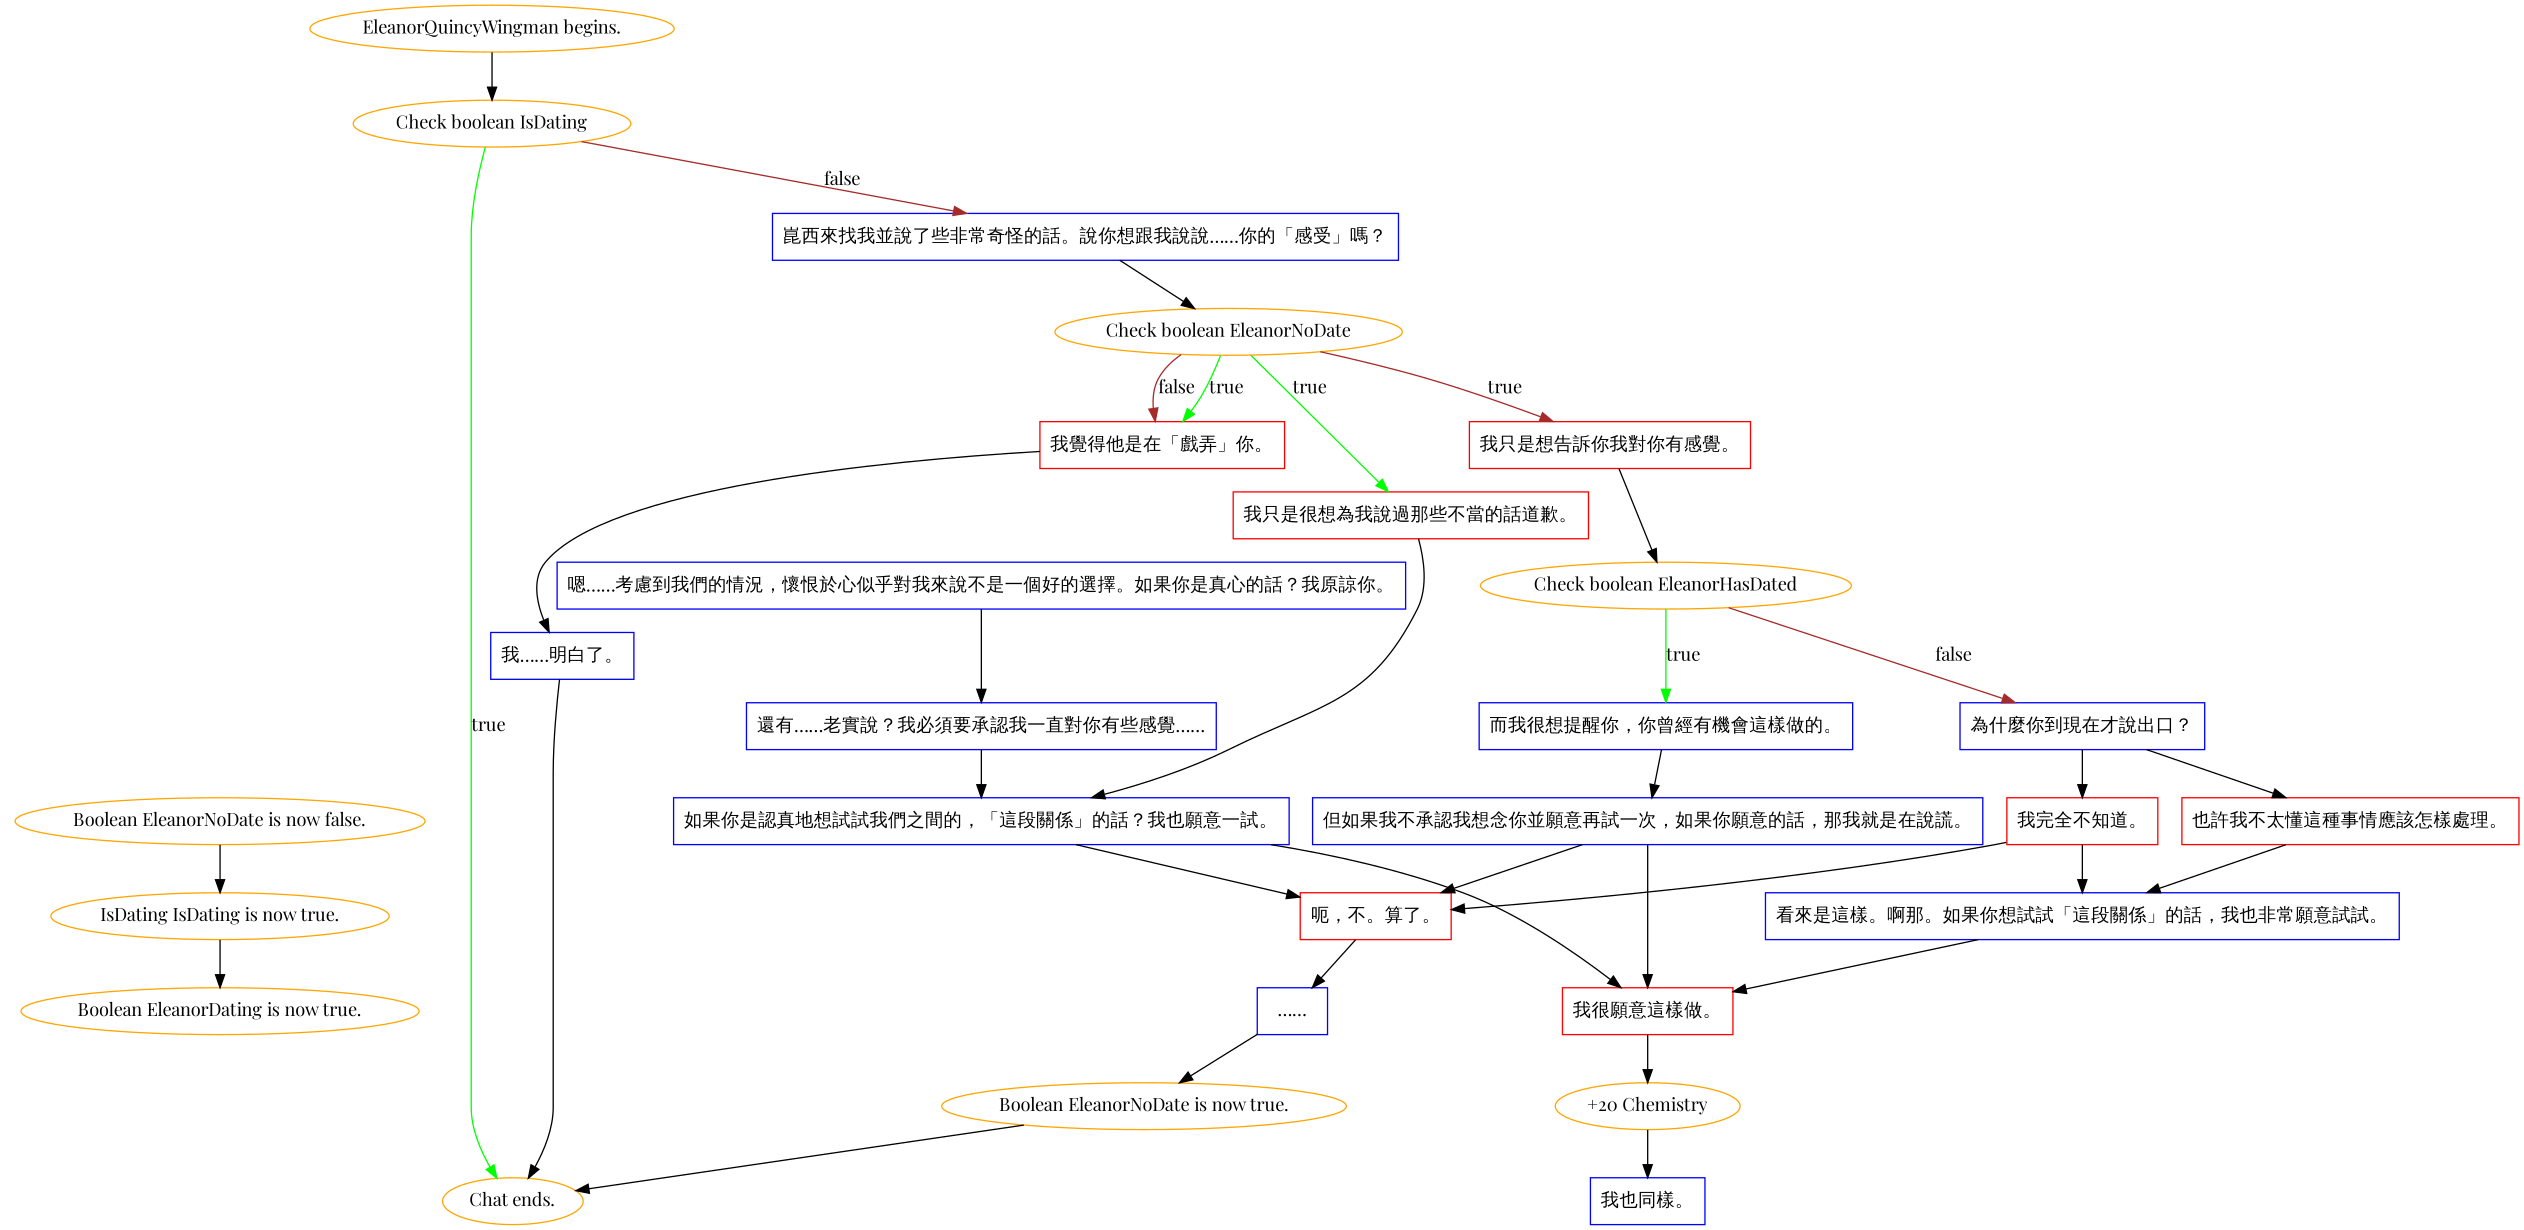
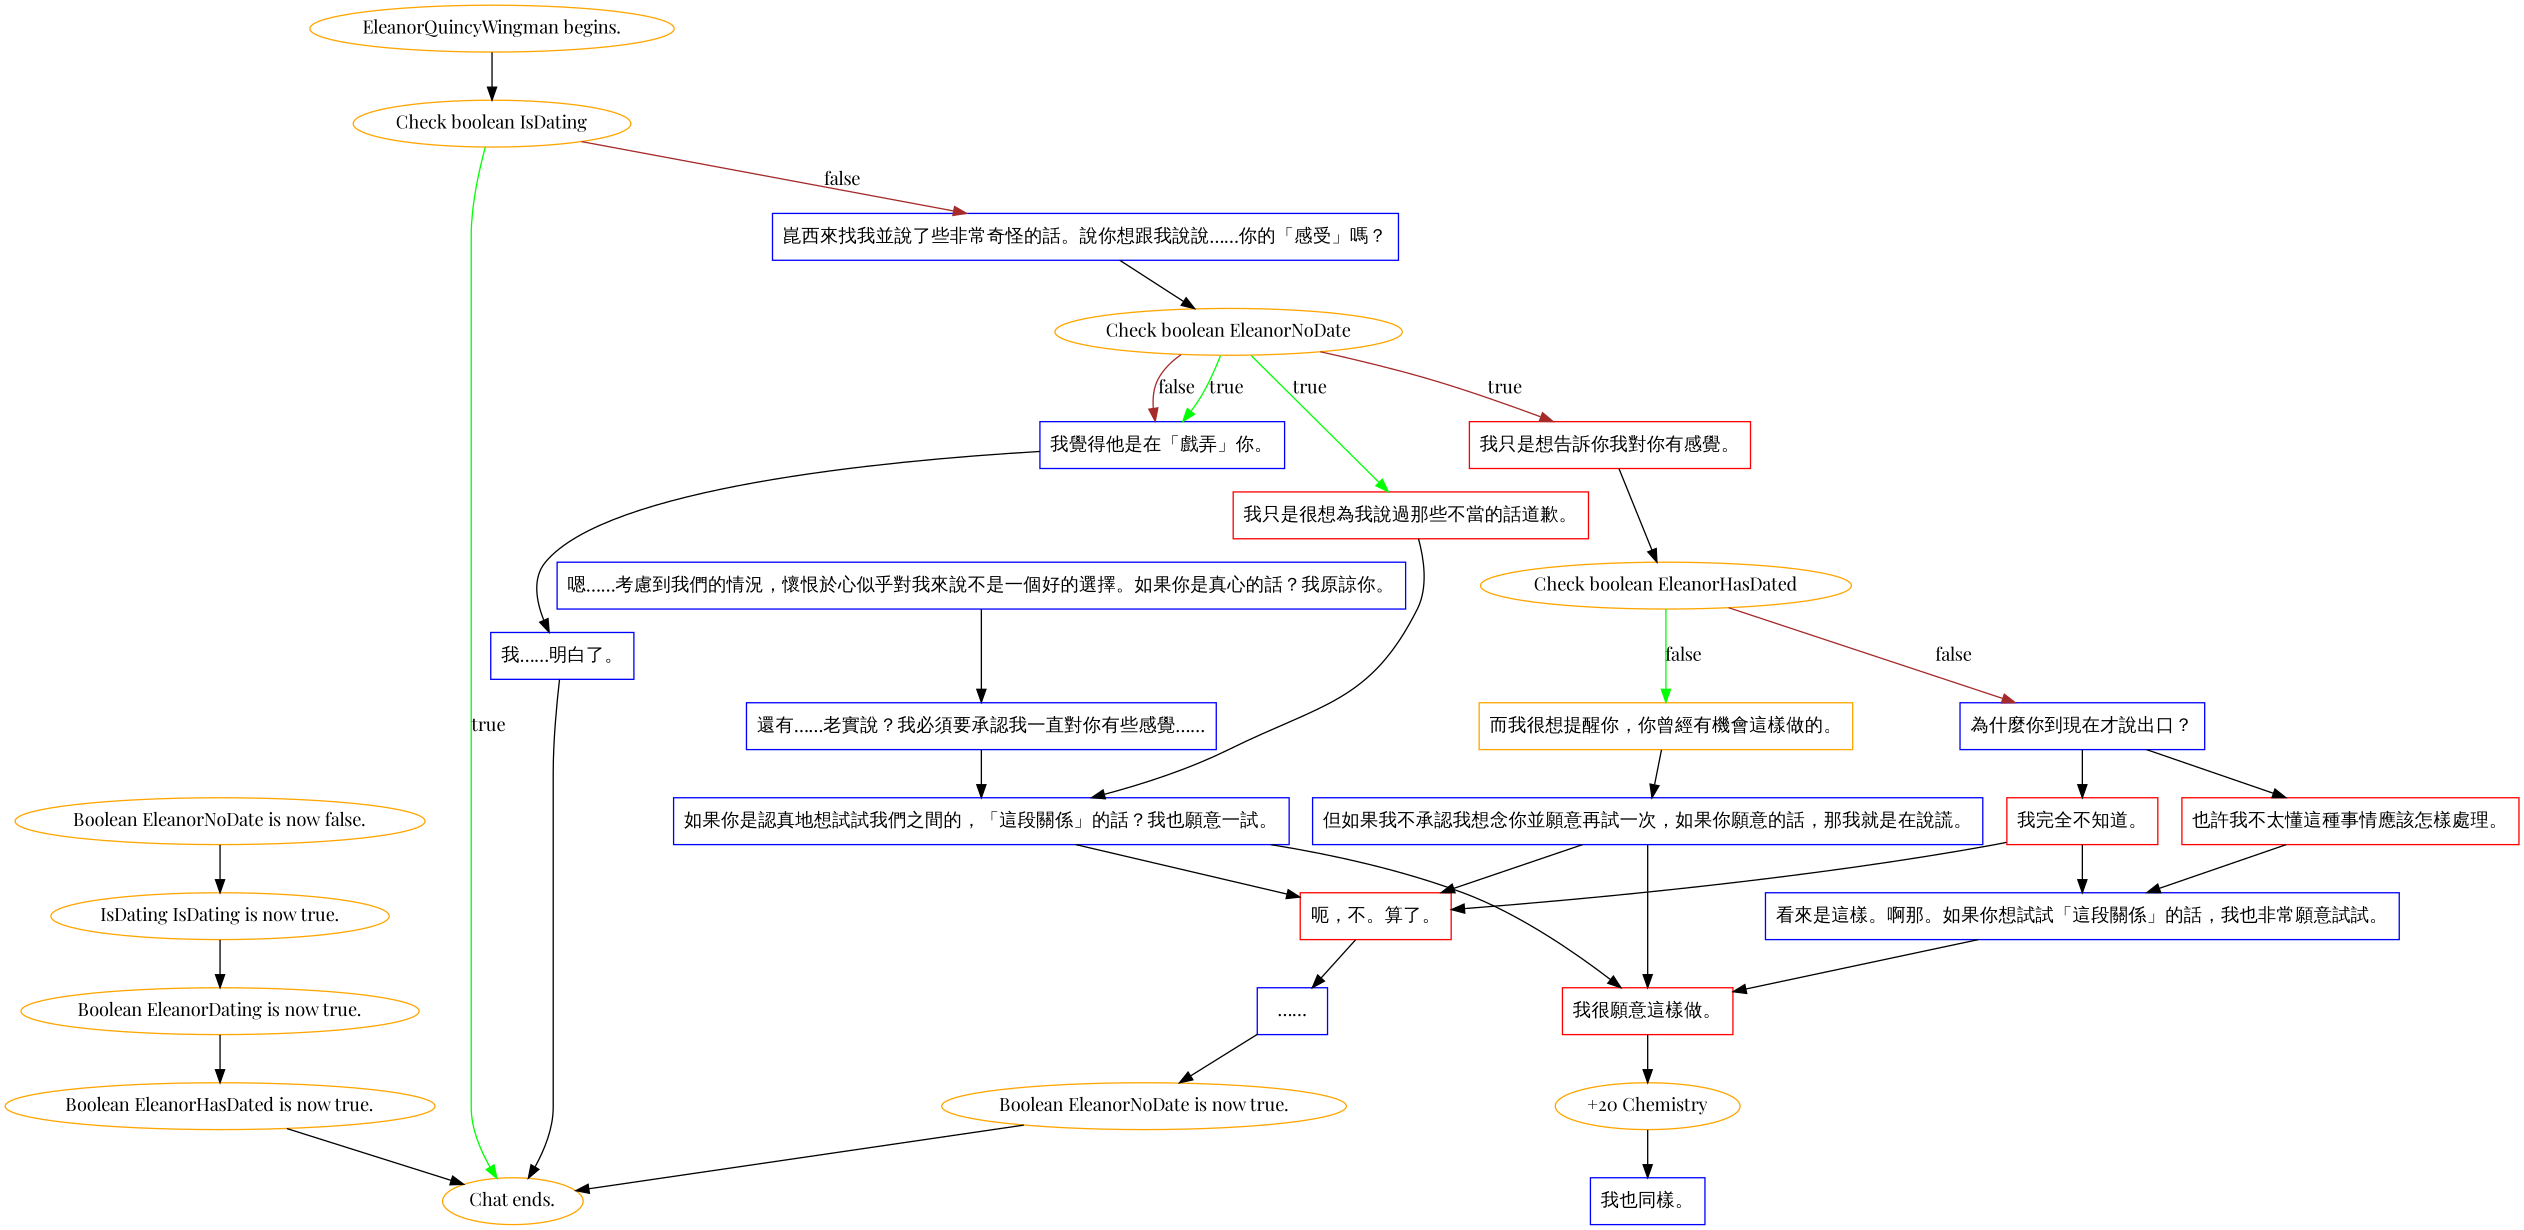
node "我覺得他是在「戲弄」你。": color red -> blue
edge "Check boolean EleanorHasDated" -> "而我很想提醒你，你曾經有機會這樣做的。": label "true" -> "false"
node "而我很想提醒你，你曾經有機會這樣做的。": color blue -> orange
node "Boolean EleanorHasDated is now true.": added
